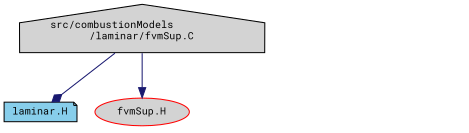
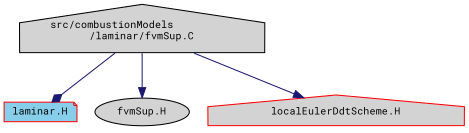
node "laminar.H": color black -> red
node "fvmSup.H": color red -> black
node "localEulerDdtScheme.H": added
